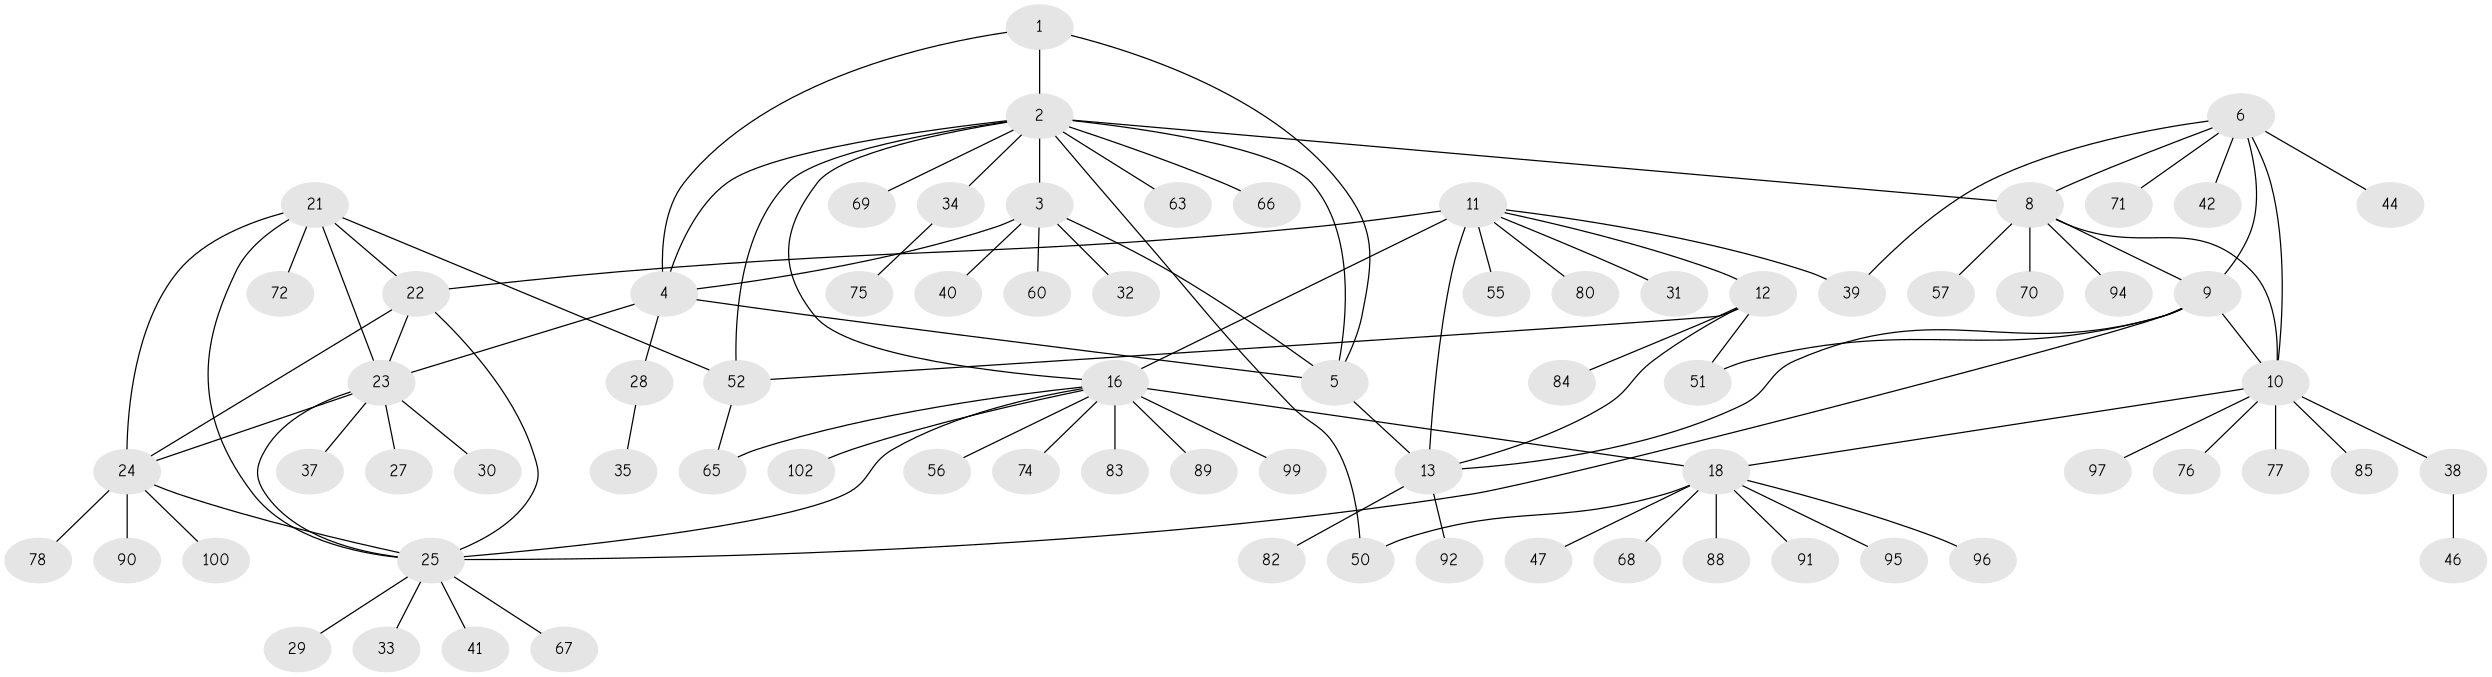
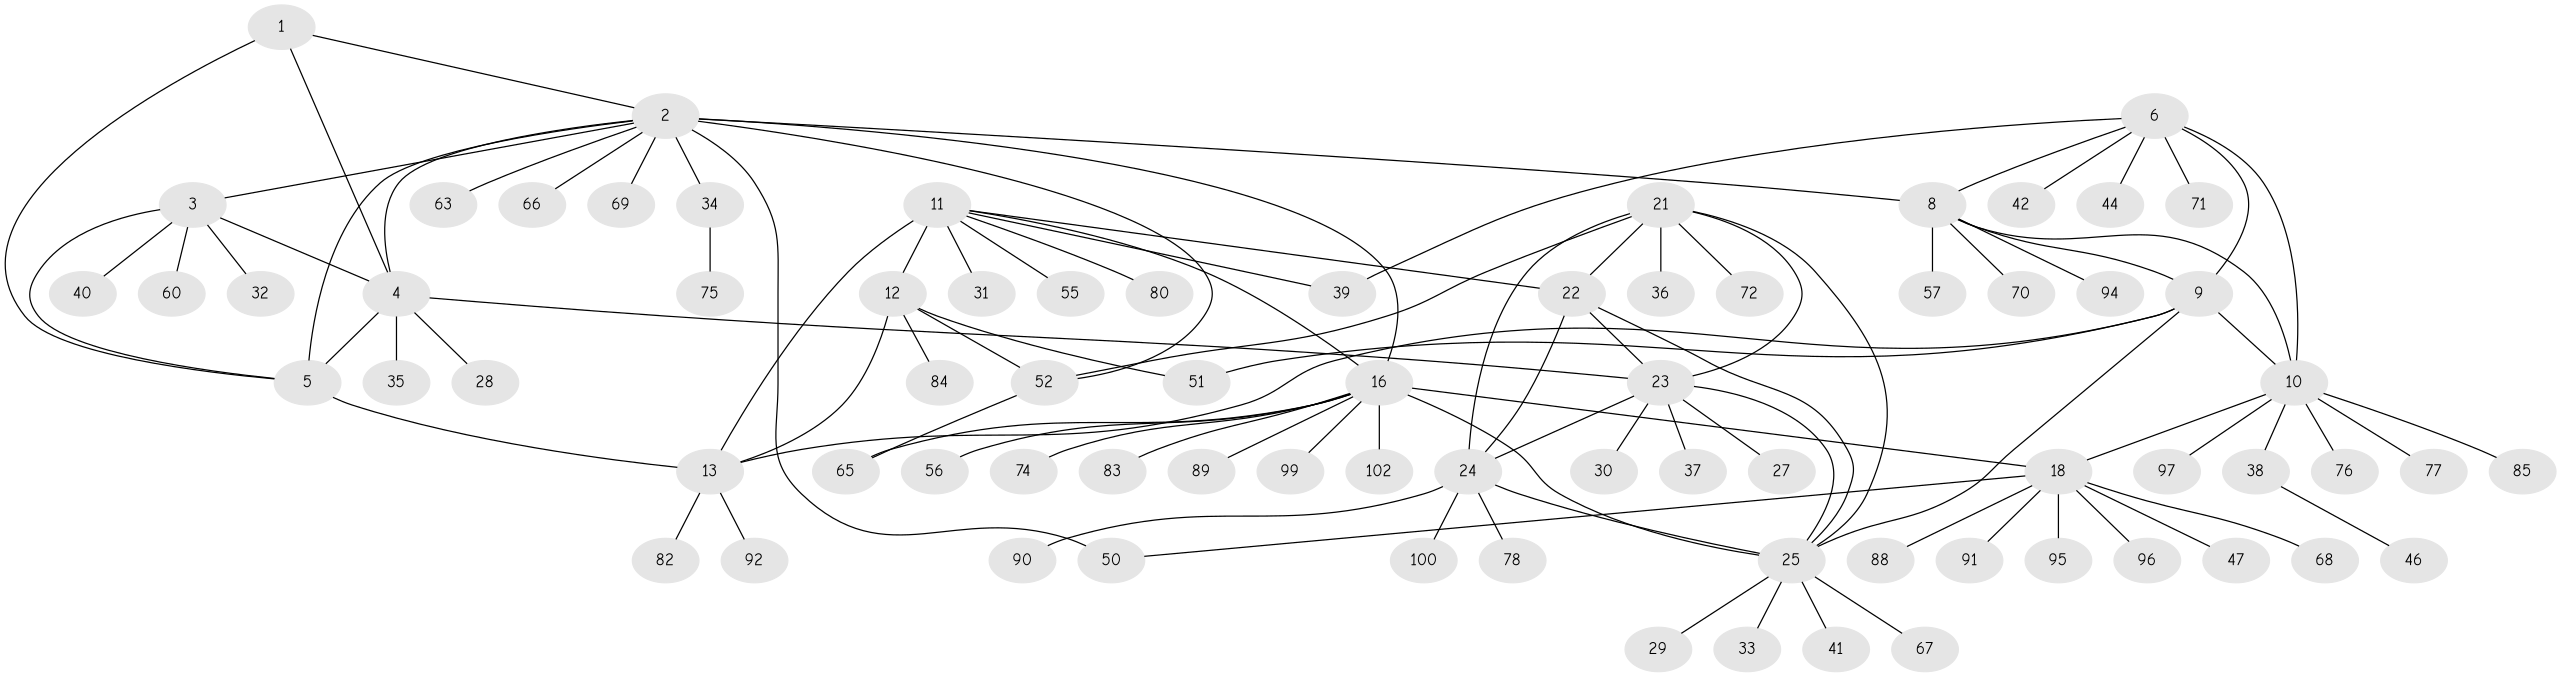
node "36": added
edge "28" -- "35": now "4" -- "35"
